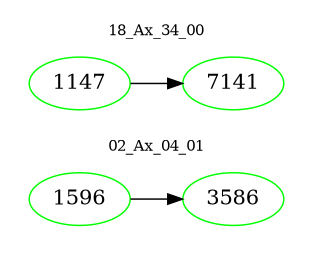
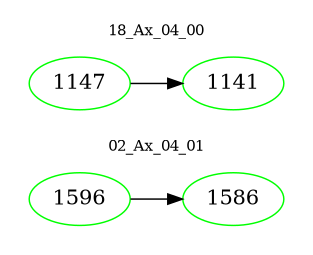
cluster "18_Ax_34_00": label "18_Ax_34_00" -> "18_Ax_04_00"
node "7141": label "7141" -> "1141"
node "3586": label "3586" -> "1586"
